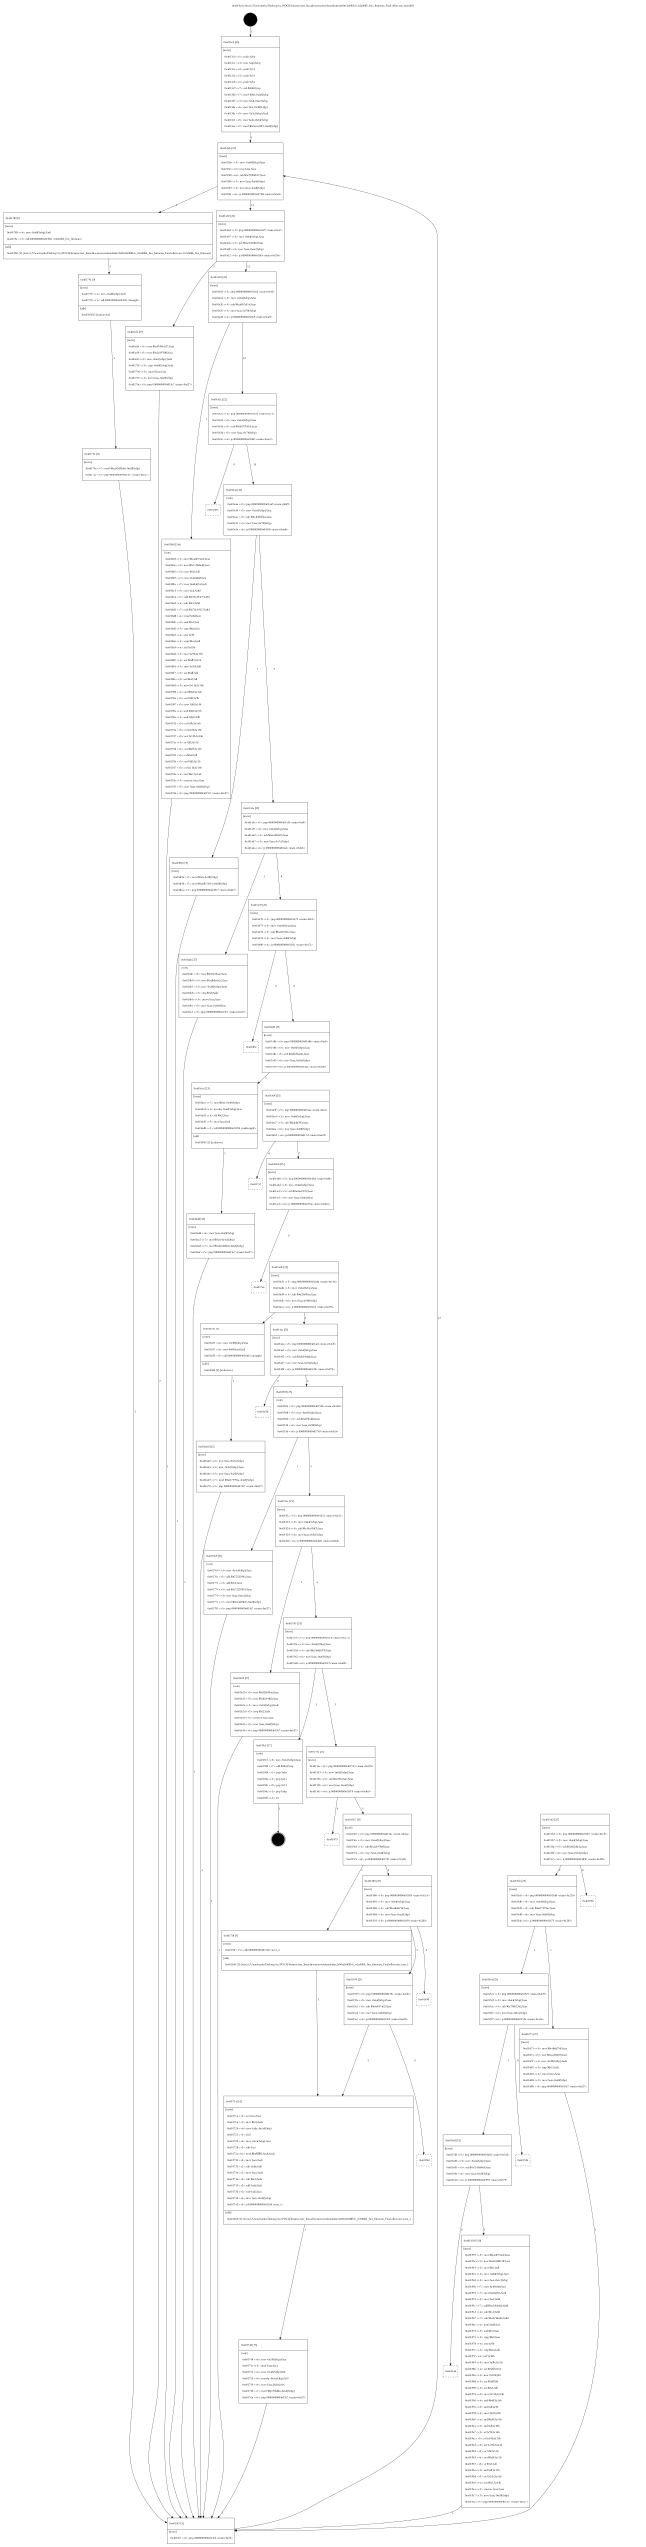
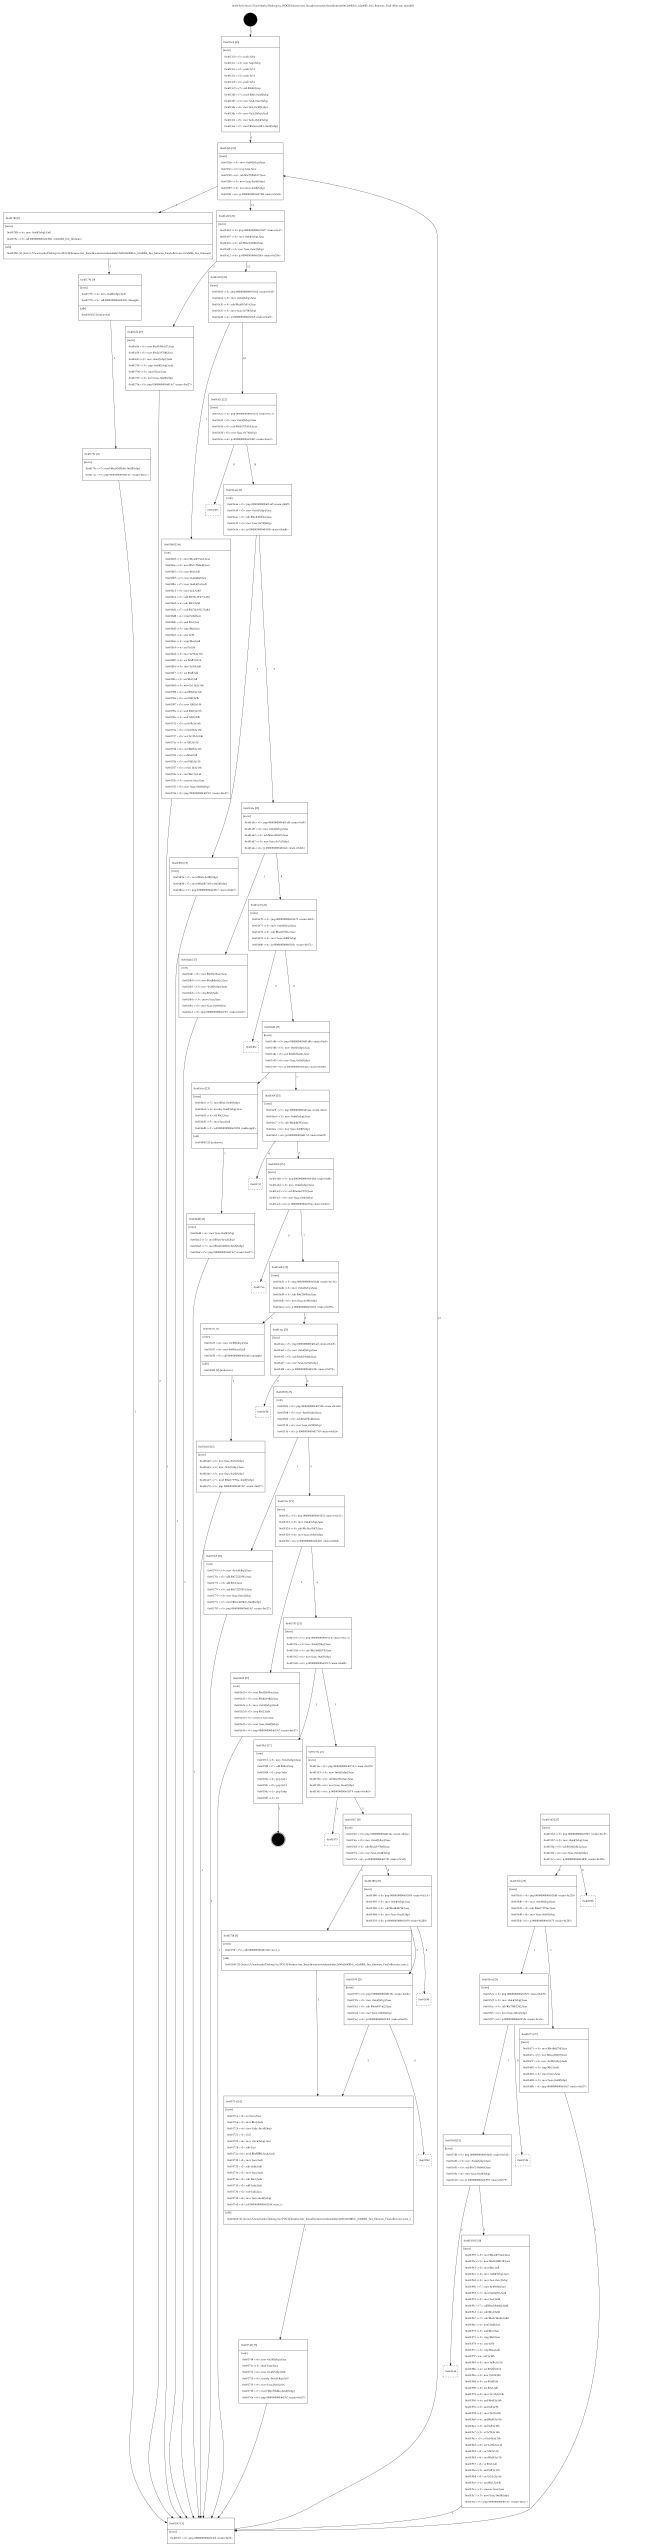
edge "0x401486 [25]" -> "0x40149f [25]": added, label "7"
edge "0x4014b8 [25]" -> "0x4014d1 [25]": added, label "7"
